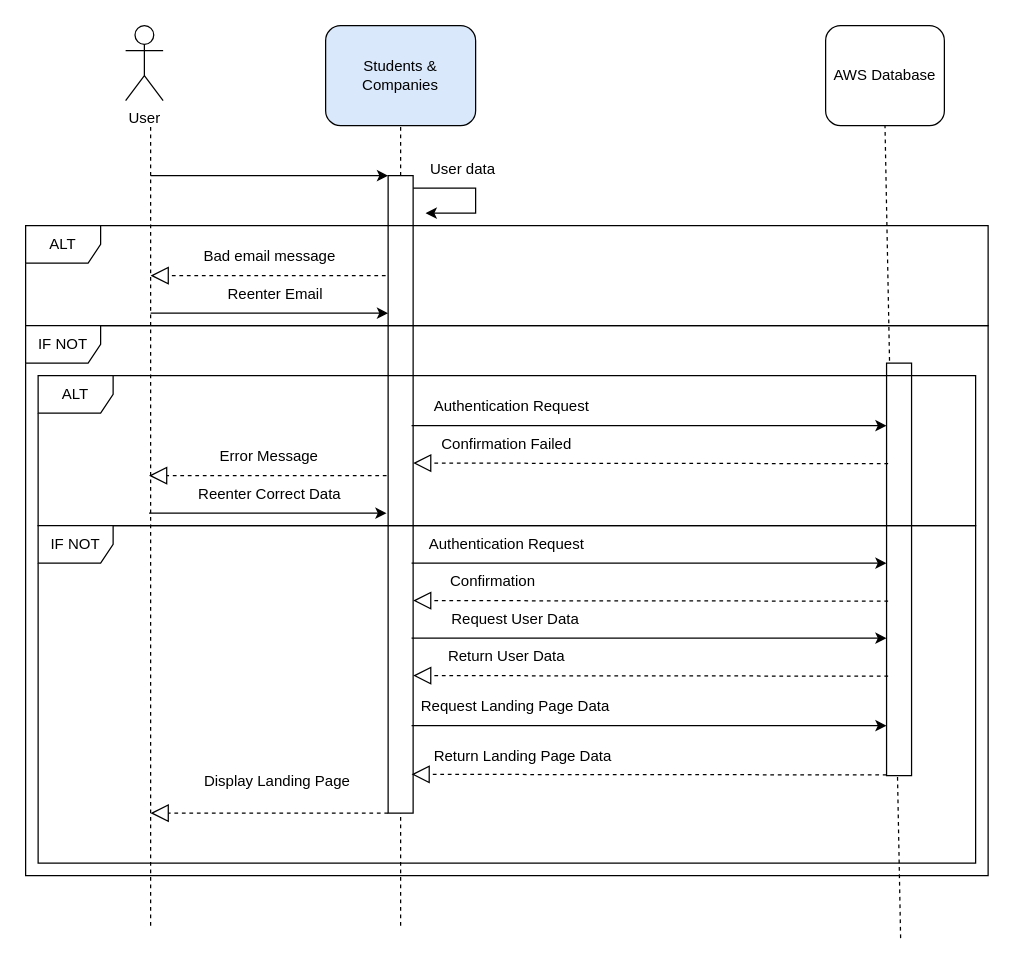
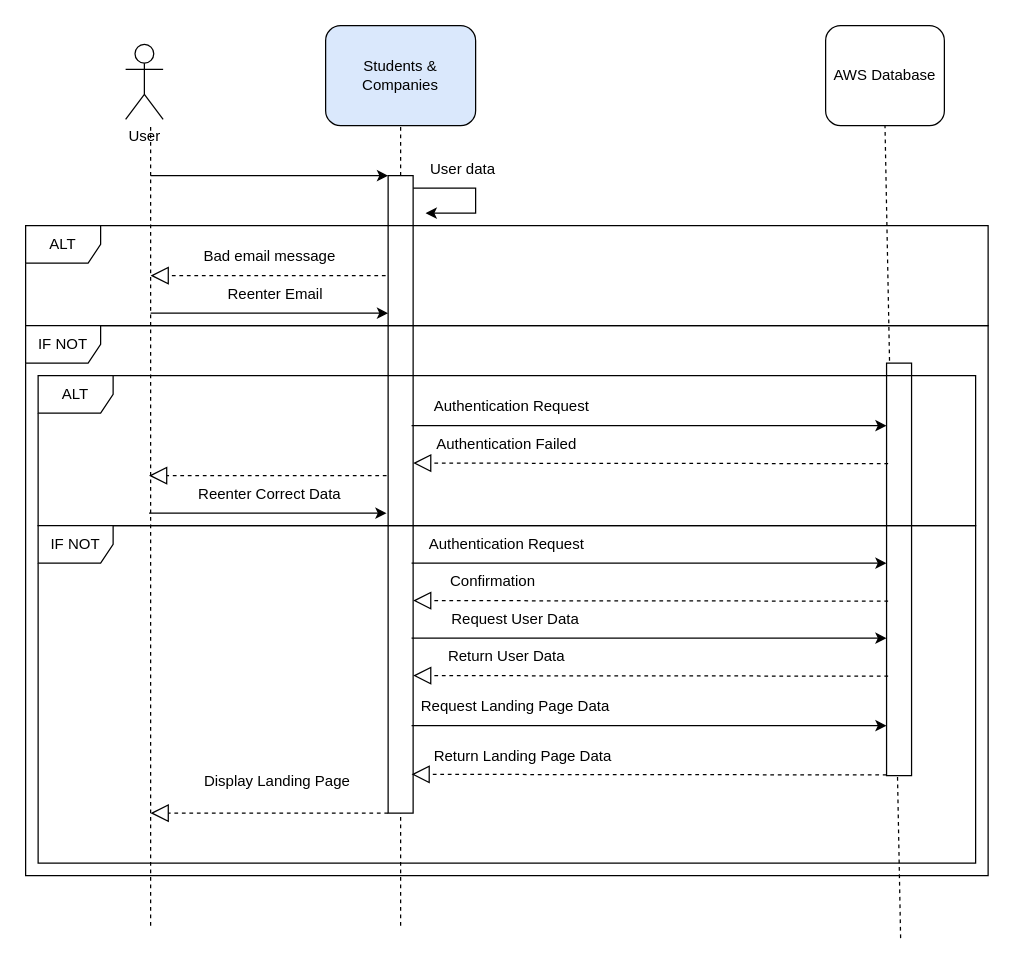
node "User": moved (144, 63) -> (144, 82)
node "Confirmation Failed": label "Confirmation Failed" -> "Authentication Failed"
node "Error Message": removed
